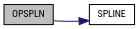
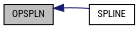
edge "OPSPLN" -> "SPLINE": reversed
